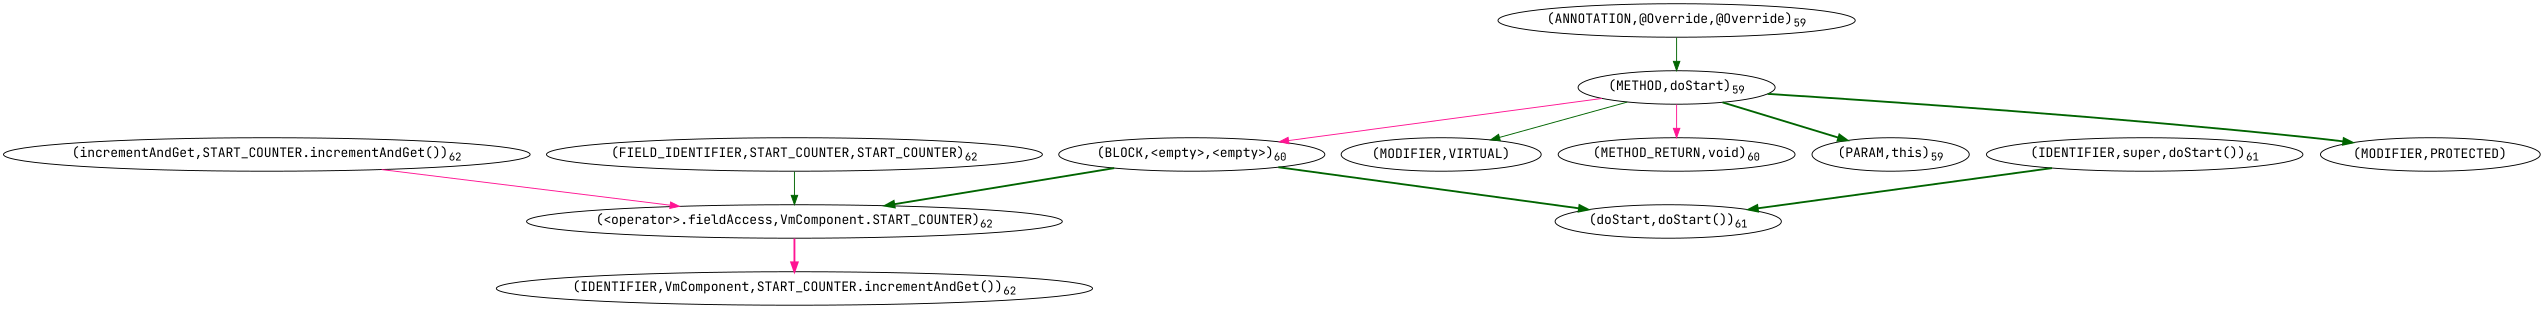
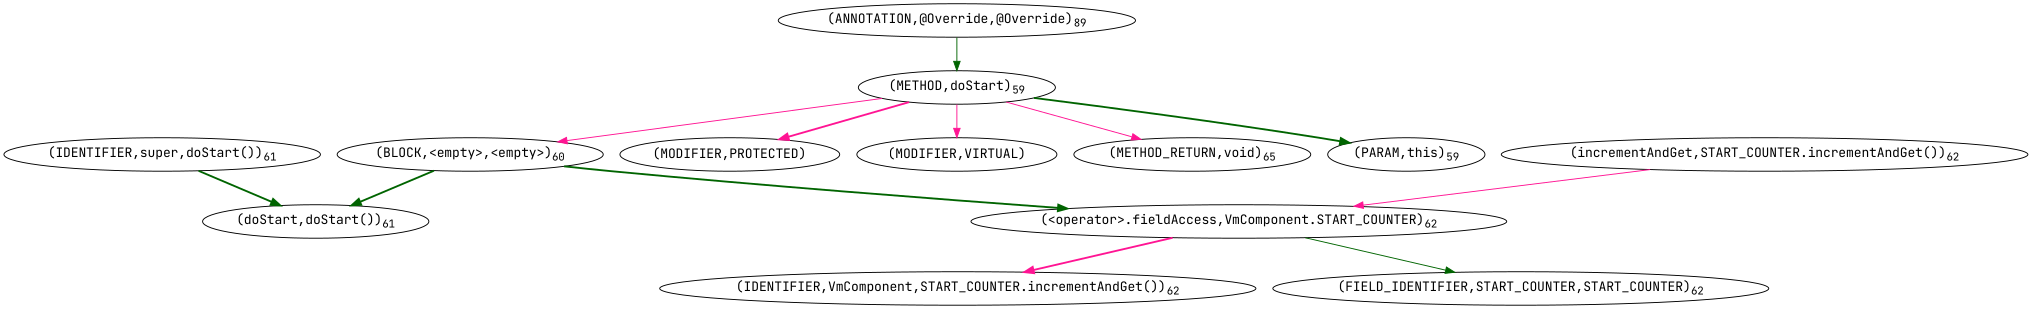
node "(ANNOTATION,@Override,@Override)": text "59" -> "89"
edge "(METHOD,doStart)" -> "(MODIFIER,PROTECTED)": color darkgreen -> deeppink
edge "(METHOD,doStart)" -> "(MODIFIER,VIRTUAL)": color darkgreen -> deeppink
node "(METHOD_RETURN,void)": text "60" -> "65"
edge "(FIELD_IDENTIFIER,START_COUNTER,START_COUNTER)" -> "(<operator>.fieldAccess,VmComponent.START_COUNTER)": reversed
